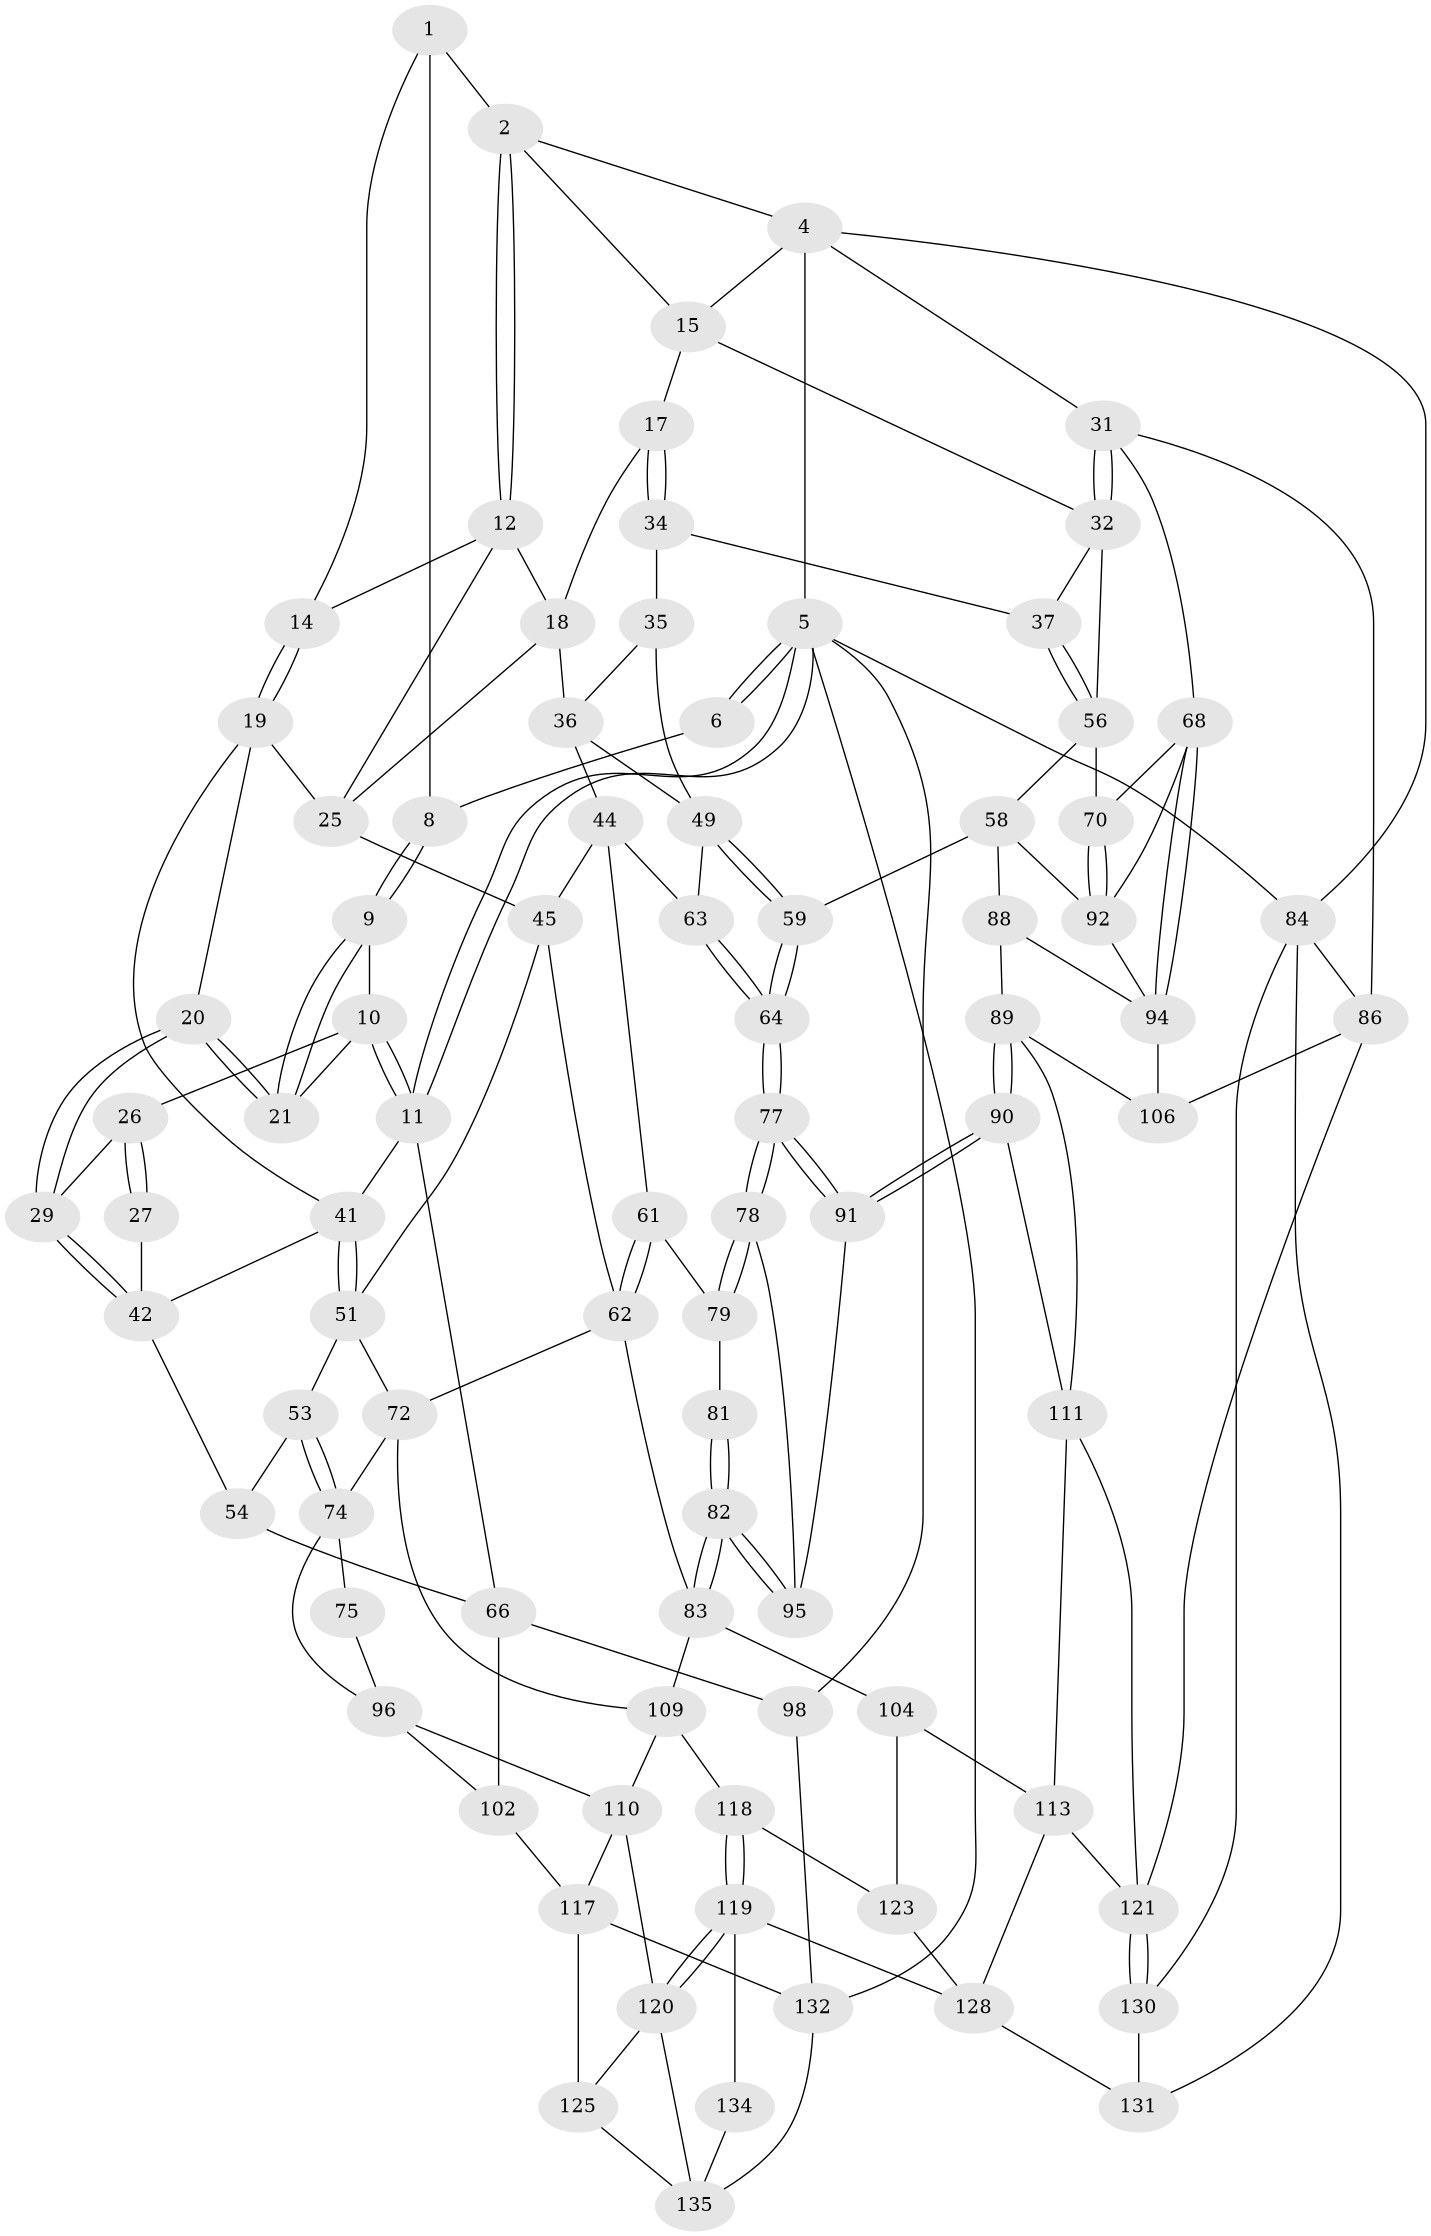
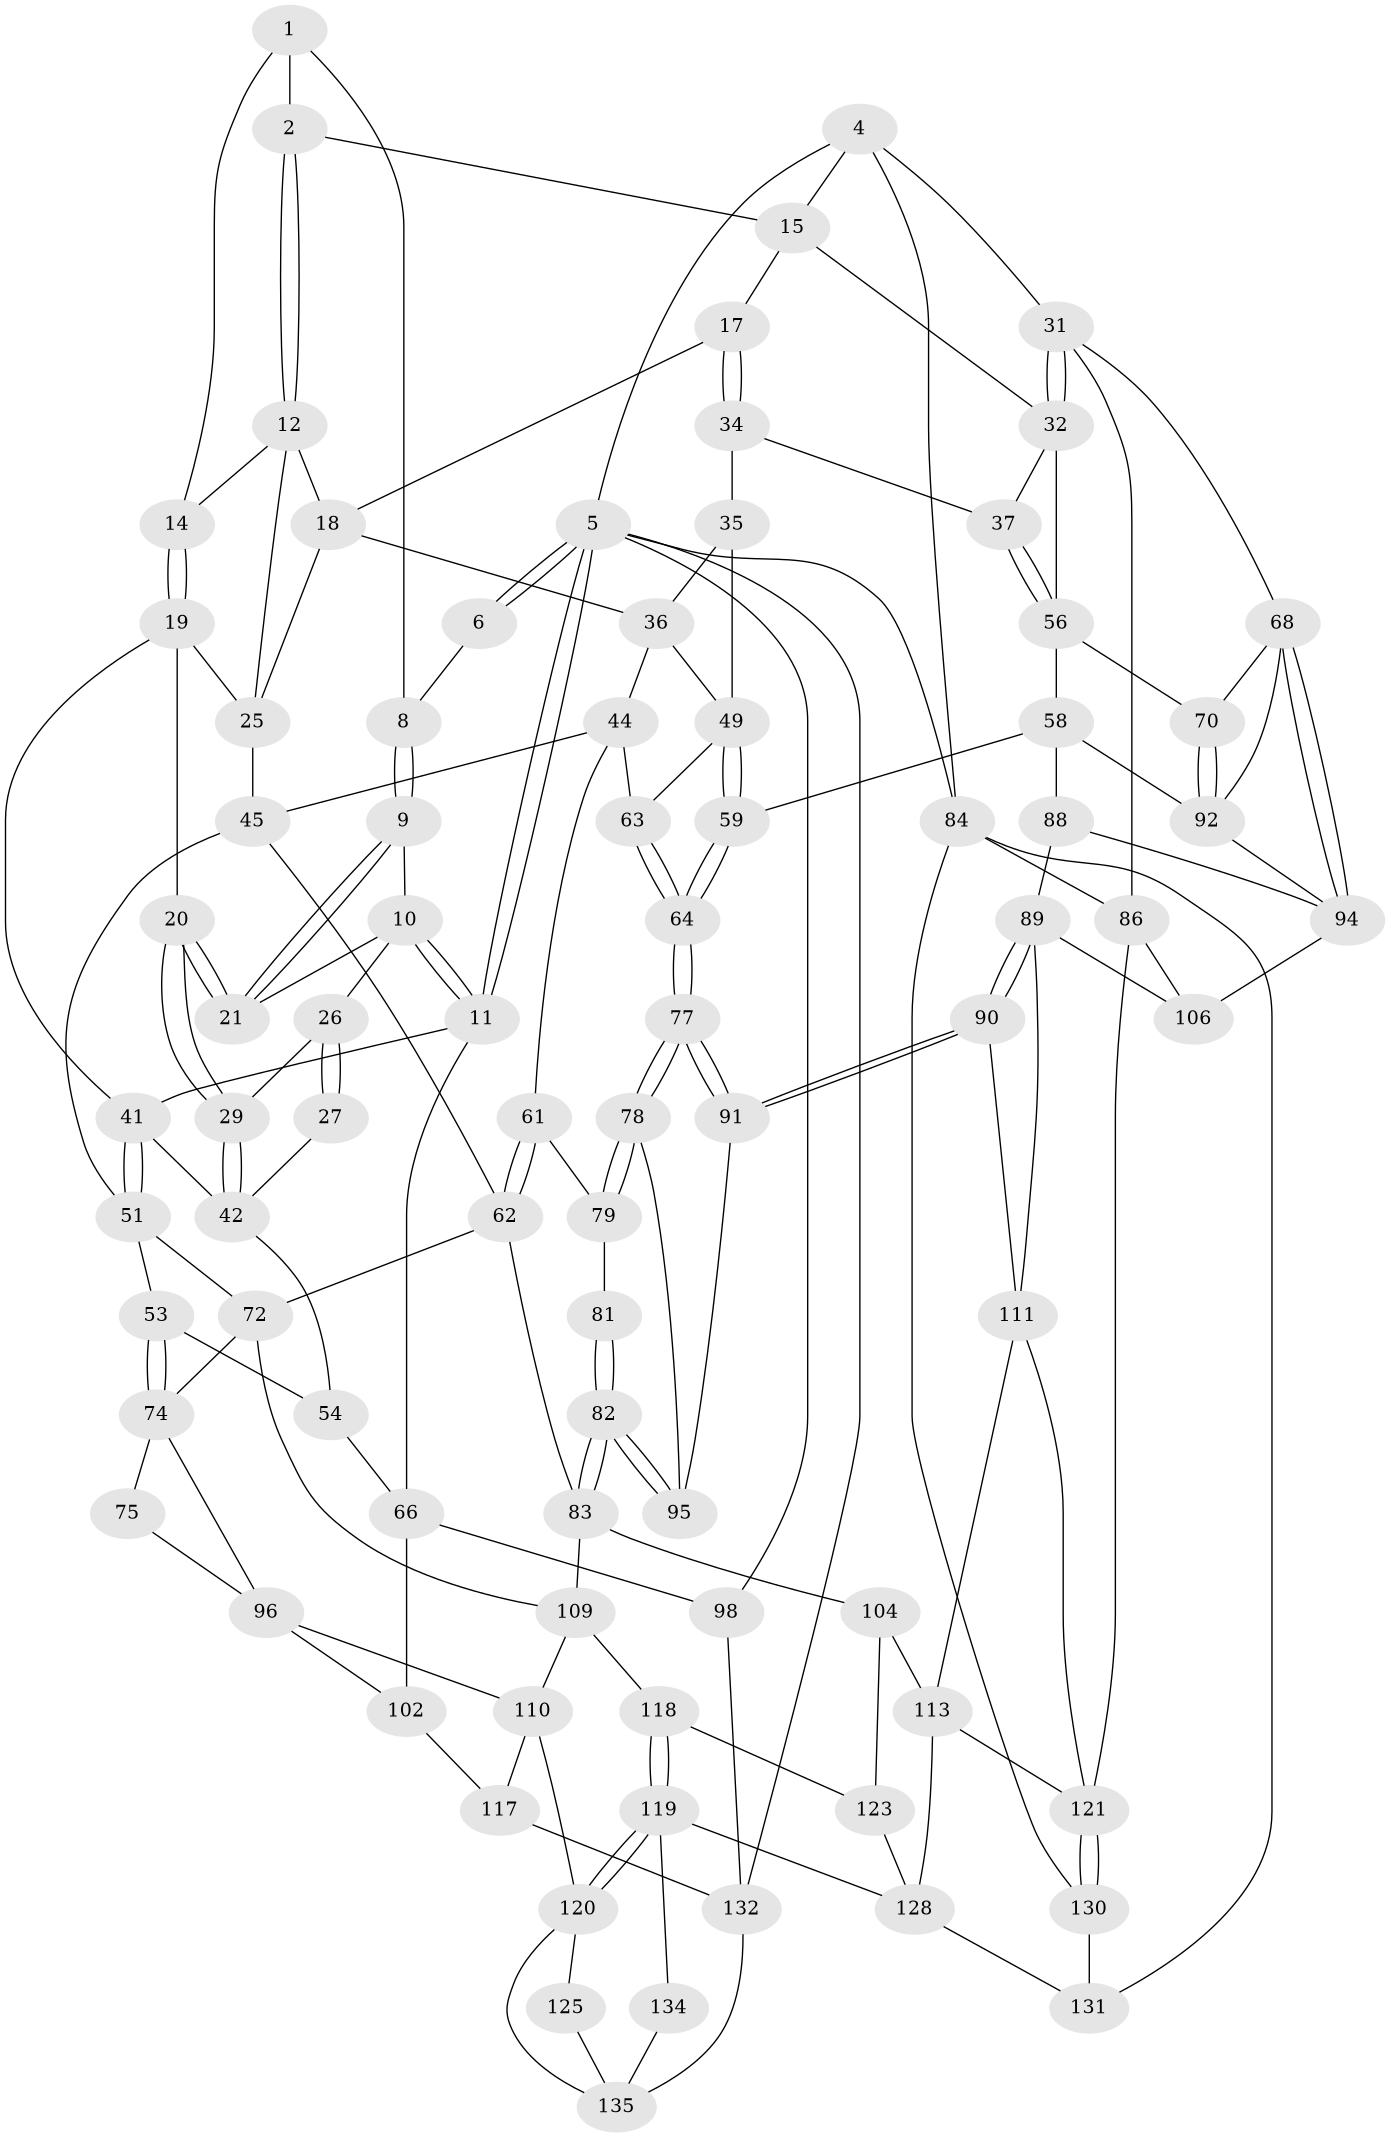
edge "2" -- "4": removed
edge "117" -- "125": removed
